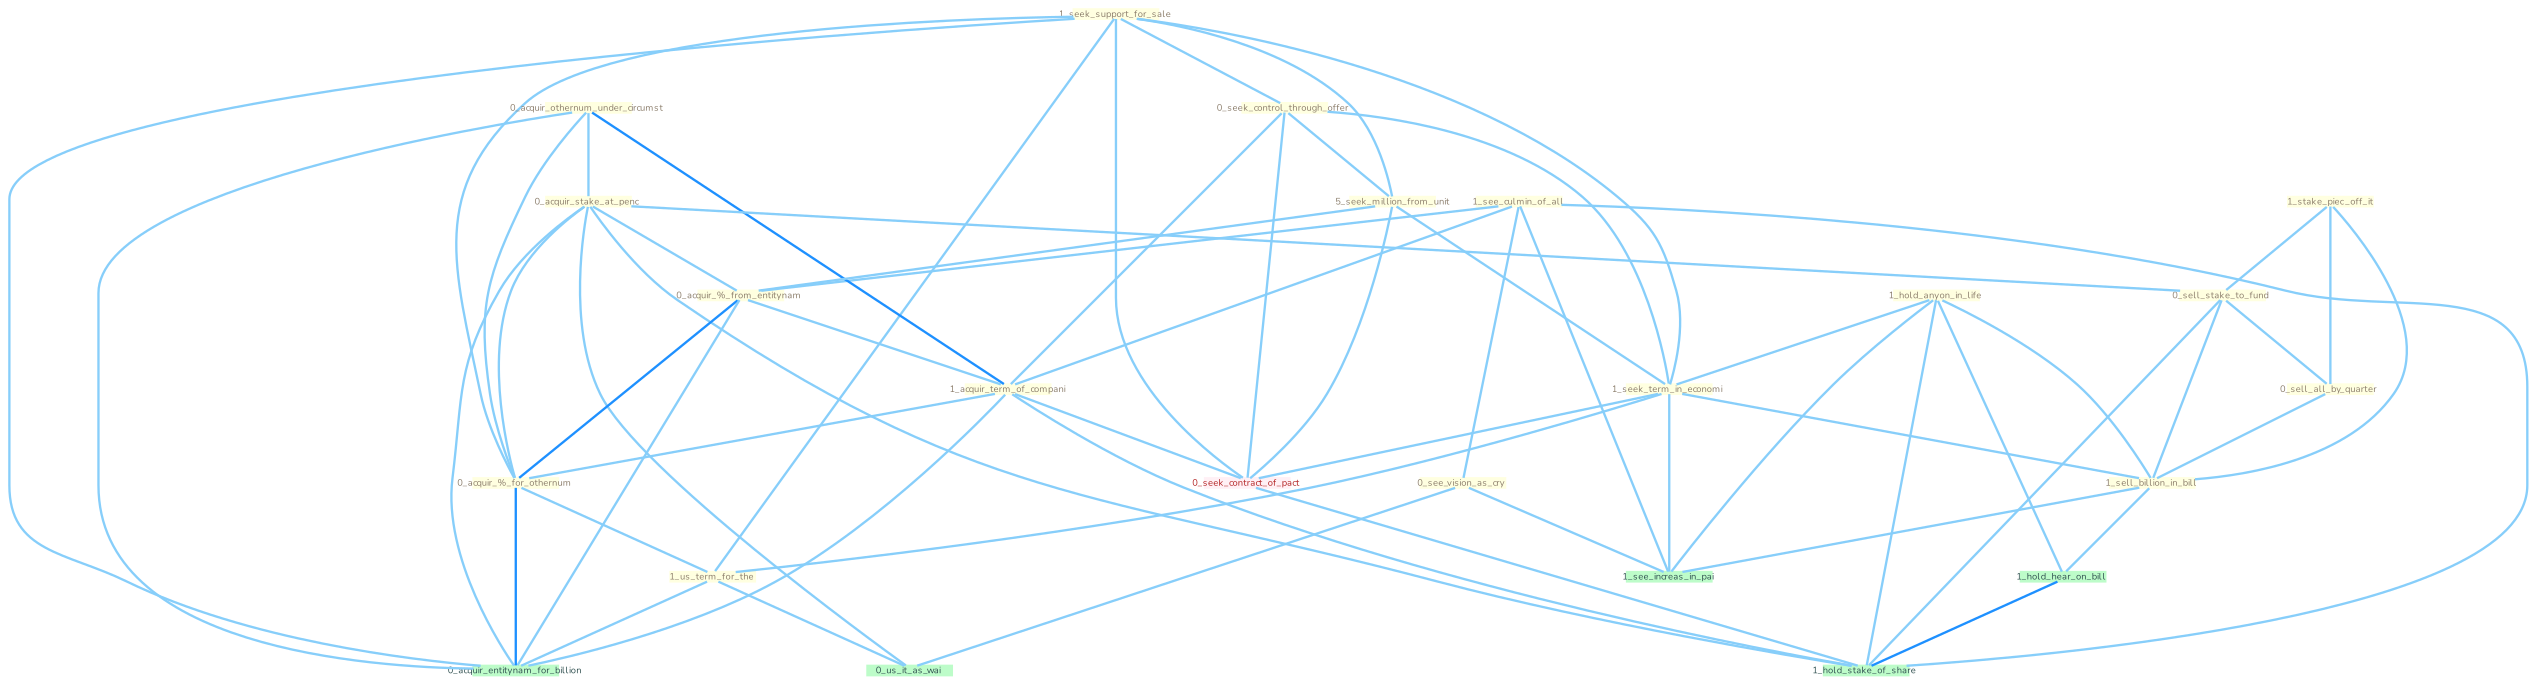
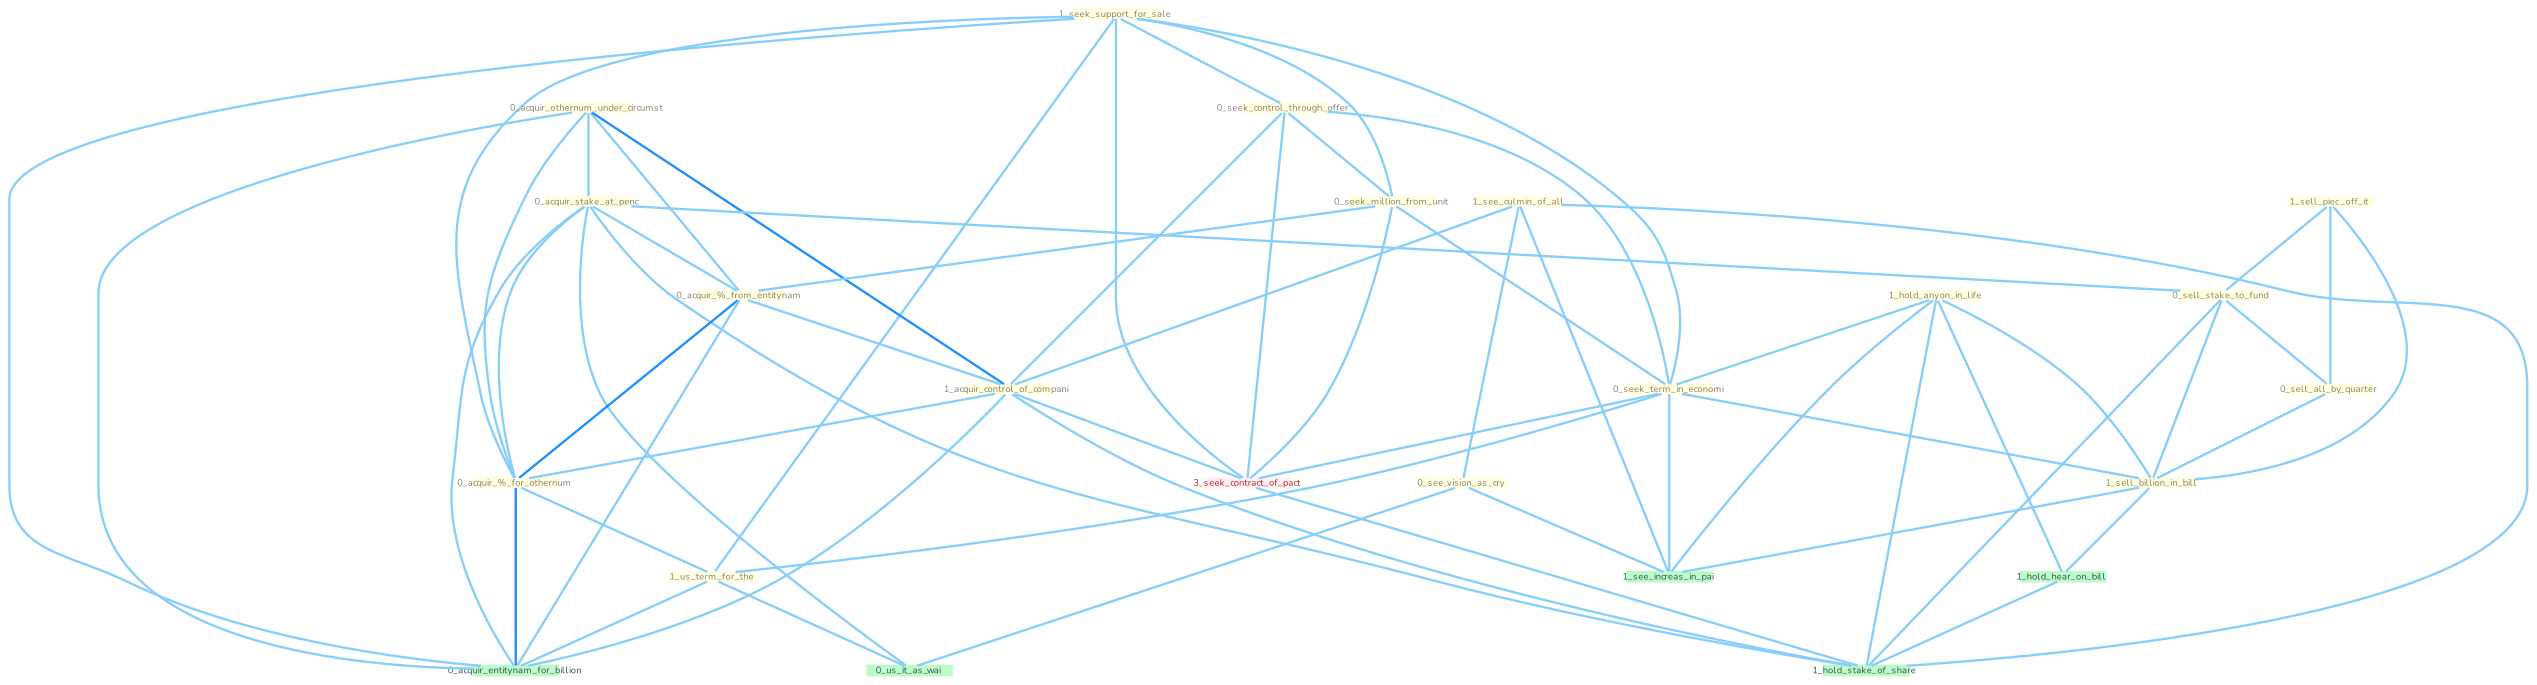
node "5_seek_million_from_unit": label "5_seek_million_from_unit" -> "0_seek_million_from_unit"
node "1_stake_piec_off_it": label "1_stake_piec_off_it" -> "1_sell_piec_off_it"
edge "1_see_culmin_of_all" -- "0_acquir_%_from_entitynam": now "0_acquir_othernum_under_circumst" -- "0_acquir_%_from_entitynam"
node "1_acquir_term_of_compani": label "1_acquir_term_of_compani" -> "1_acquir_control_of_compani"
node "1_seek_term_in_economi": label "1_seek_term_in_economi" -> "0_seek_term_in_economi"
node "0_seek_contract_of_pact": label "0_seek_contract_of_pact" -> "3_seek_contract_of_pact"
edge "1_hold_hear_on_bill" -- "1_hold_stake_of_share": color #1e90ff -> #87cefa
